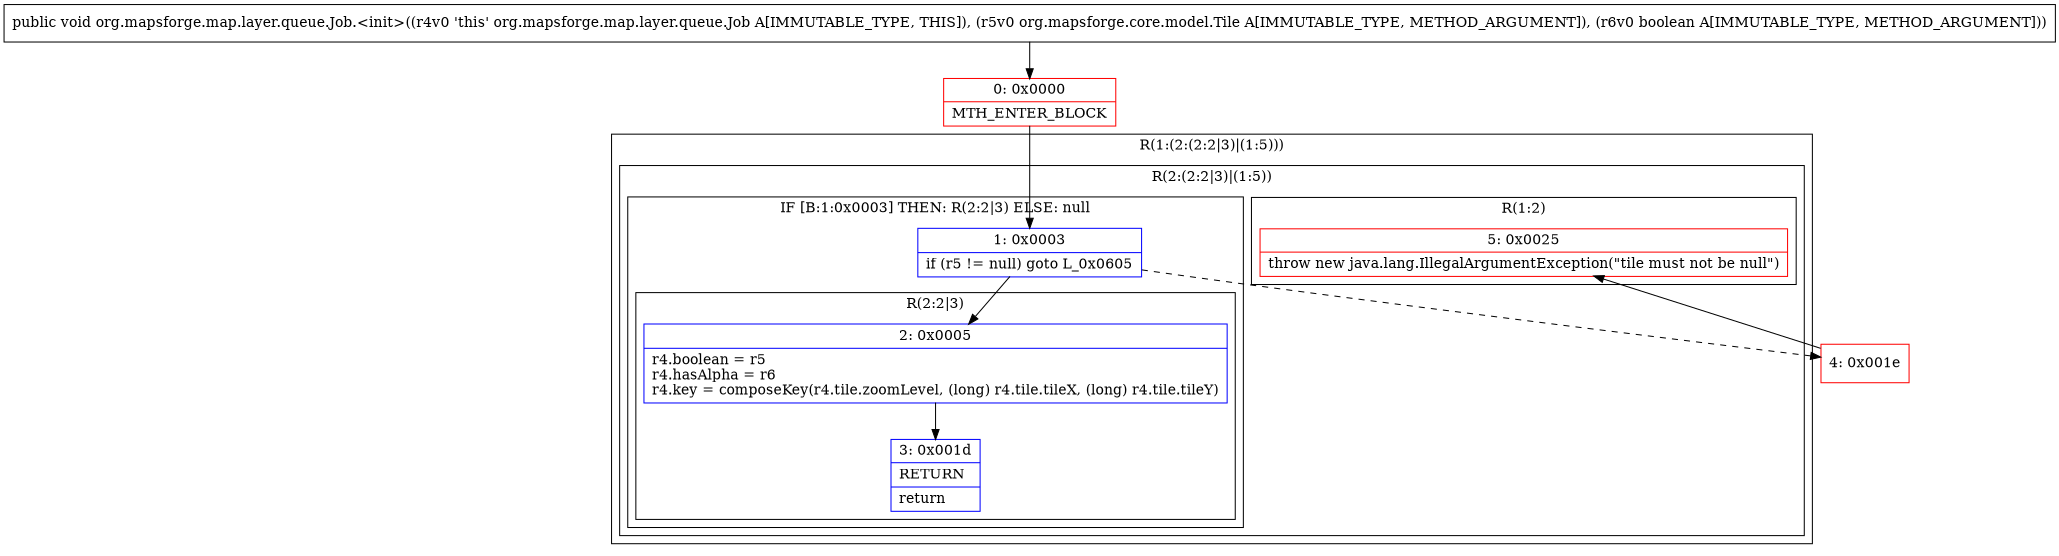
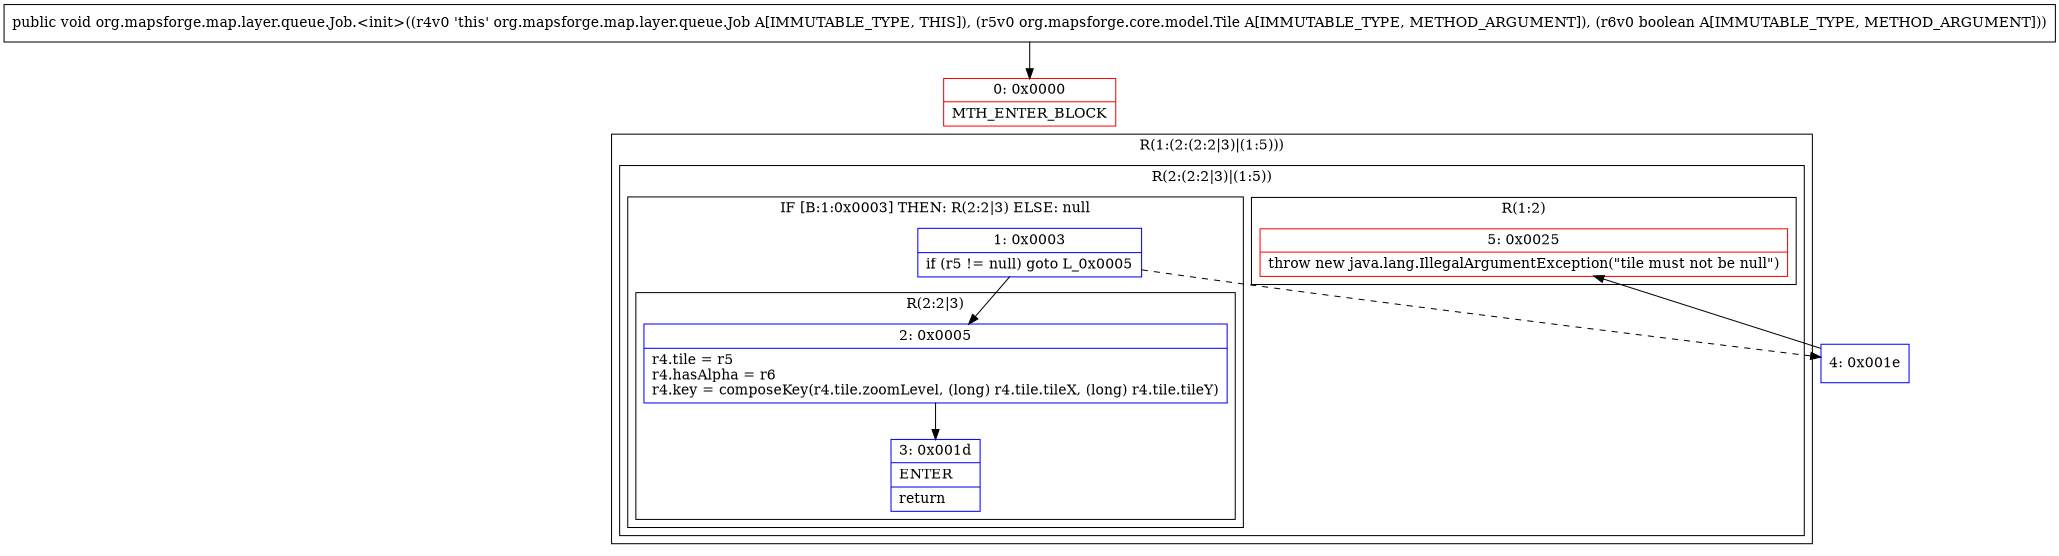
edge "0: 0x0000" -> "1: 0x0003": removed
node "1: 0x0003": text "if (r5 != null) goto L_0x0605" -> "if (r5 != null) goto L_0x0005"
node "2: 0x0005": text "r4.boolean = r5" -> "r4.tile = r5"
node "4: 0x001e": color red -> blue
node "3: 0x001d": text "RETURN" -> "ENTER"
